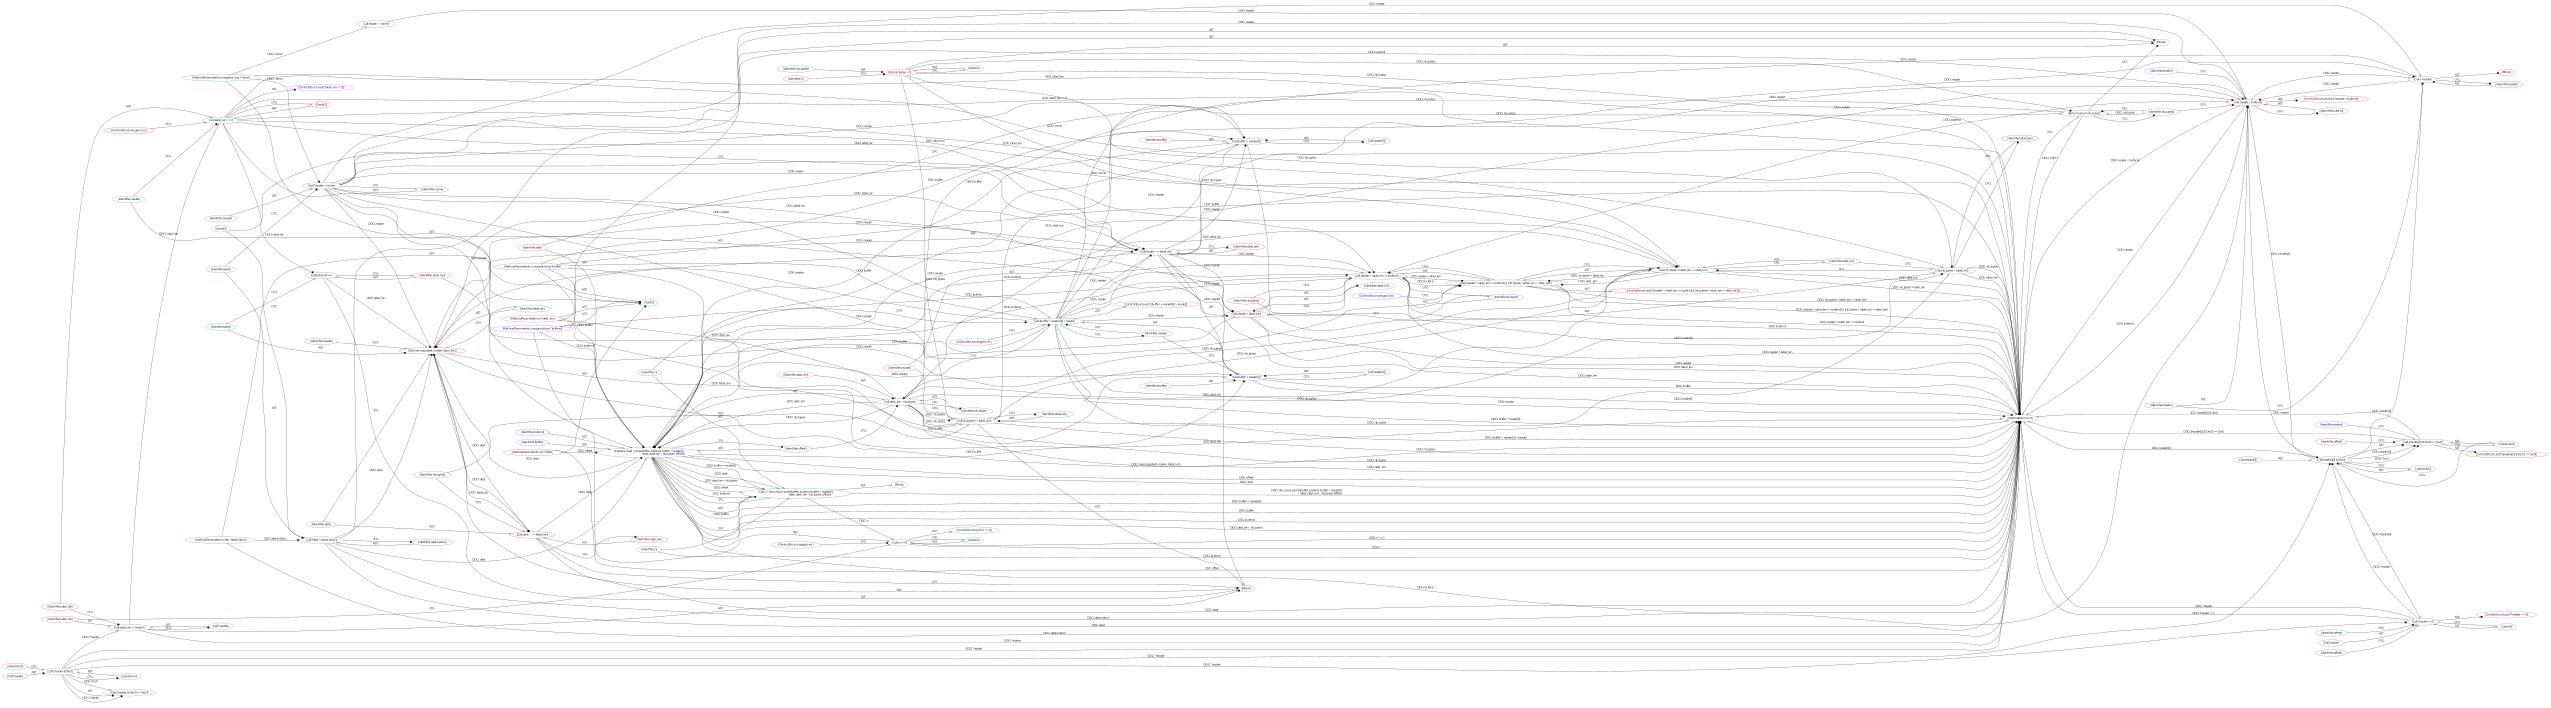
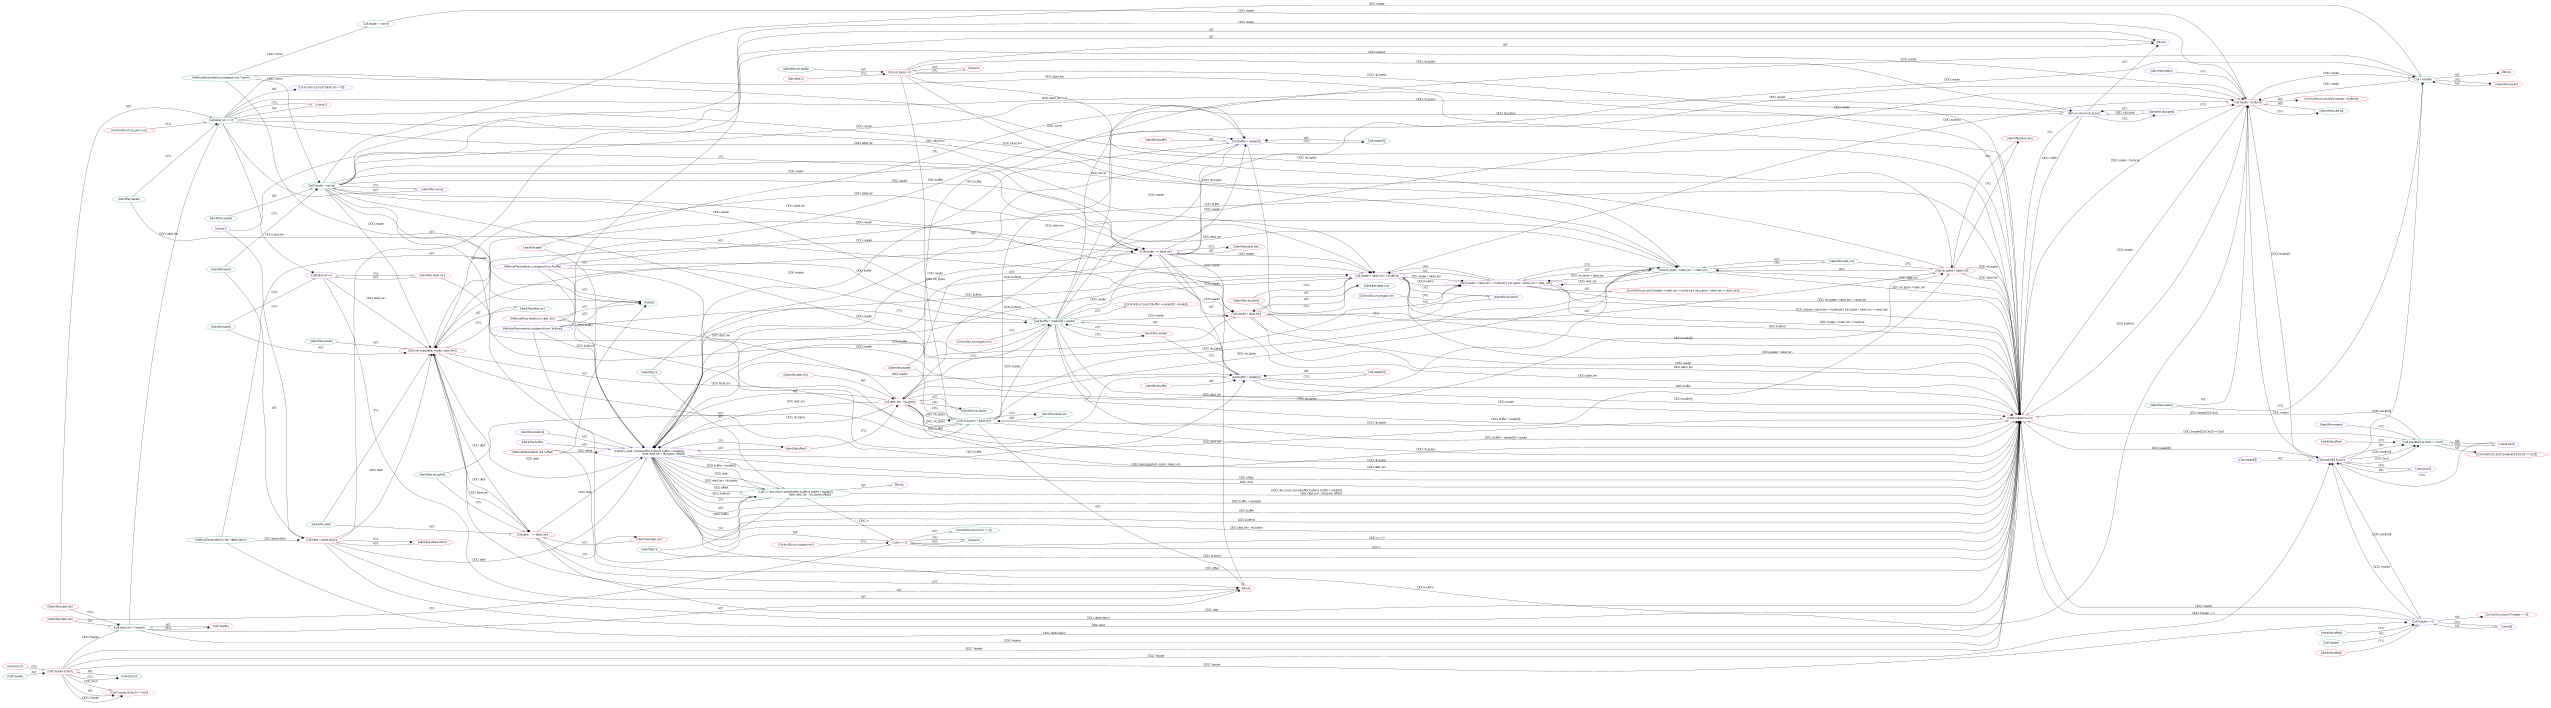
edge "(Call,*reader = name)" -> "(Call,reader + label_len >= bufend)": added, label "DDG: reader"
edge "(Call,reader   += label_len)" -> "(Call,(buffer + reader[1]) > reader)": now "(Call,nb_bytes += label_len)" -> "(Call,(buffer + reader[1]) > reader)"
